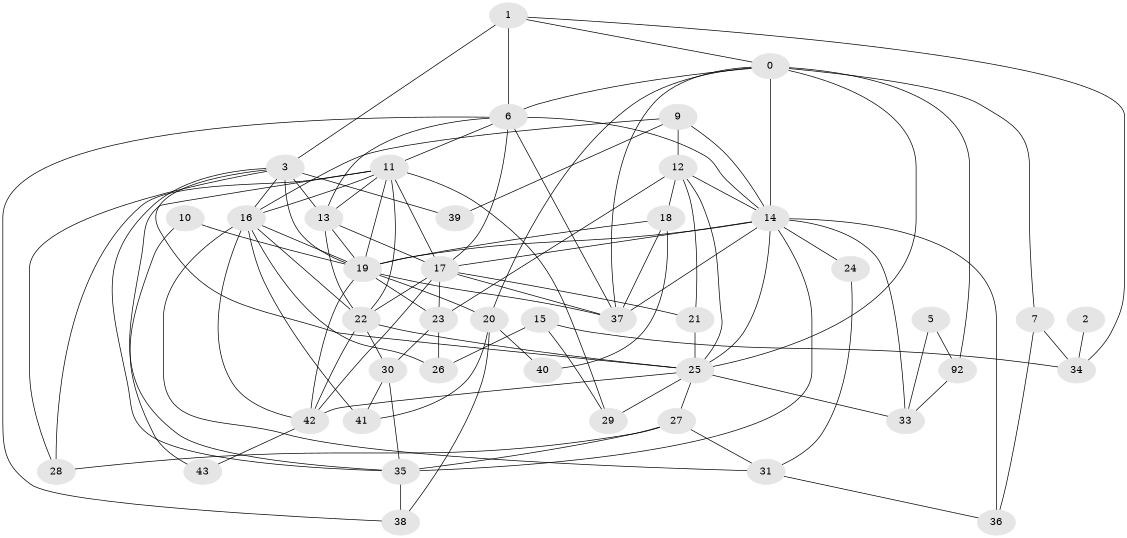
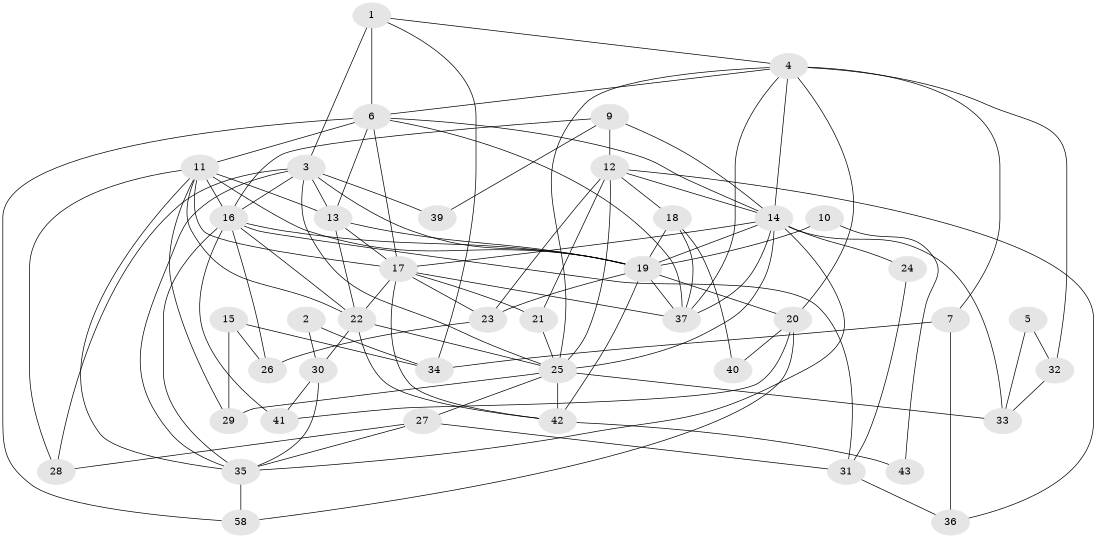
node "0": label "0" -> "4"
edge "14" -- "36": now "12" -- "36"
edge "16" -- "42": now "16" -- "35"
edge "23" -- "30": now "2" -- "30"
node "92": label "92" -> "32"
node "38": label "38" -> "58"
